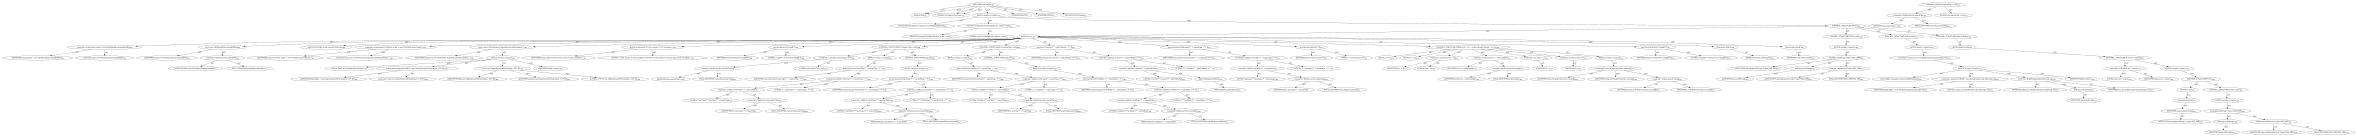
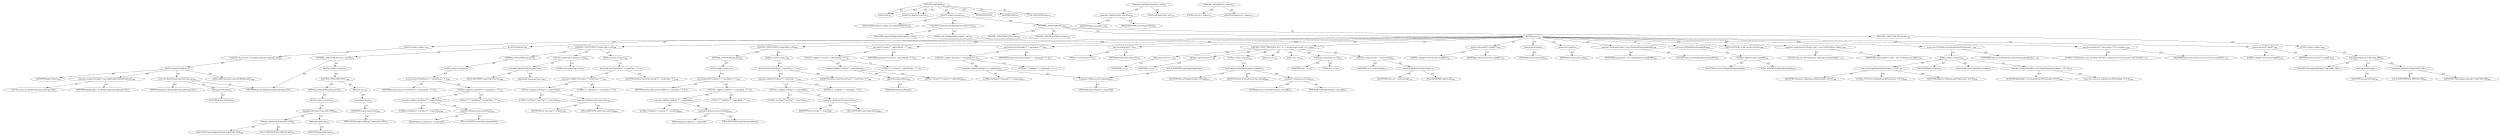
node "(IDENTIFIER,output,new FileOutputStream(mydestfile))": removed
edge "(CONTROL_STRUCTURE,IF,if (null != output))" -> "(<operator>.notEquals,null != output)": now "(CONTROL_STRUCTURE,IF,if (null != output))" -> "(IDENTIFIER,ioe,new BuildException(ioe.toString(), ioe))"
edge "(<operator>.fieldAccess,this.mypackage)" -> "(FIELD_IDENTIFIER,mypackage,mypackage)": reversed
